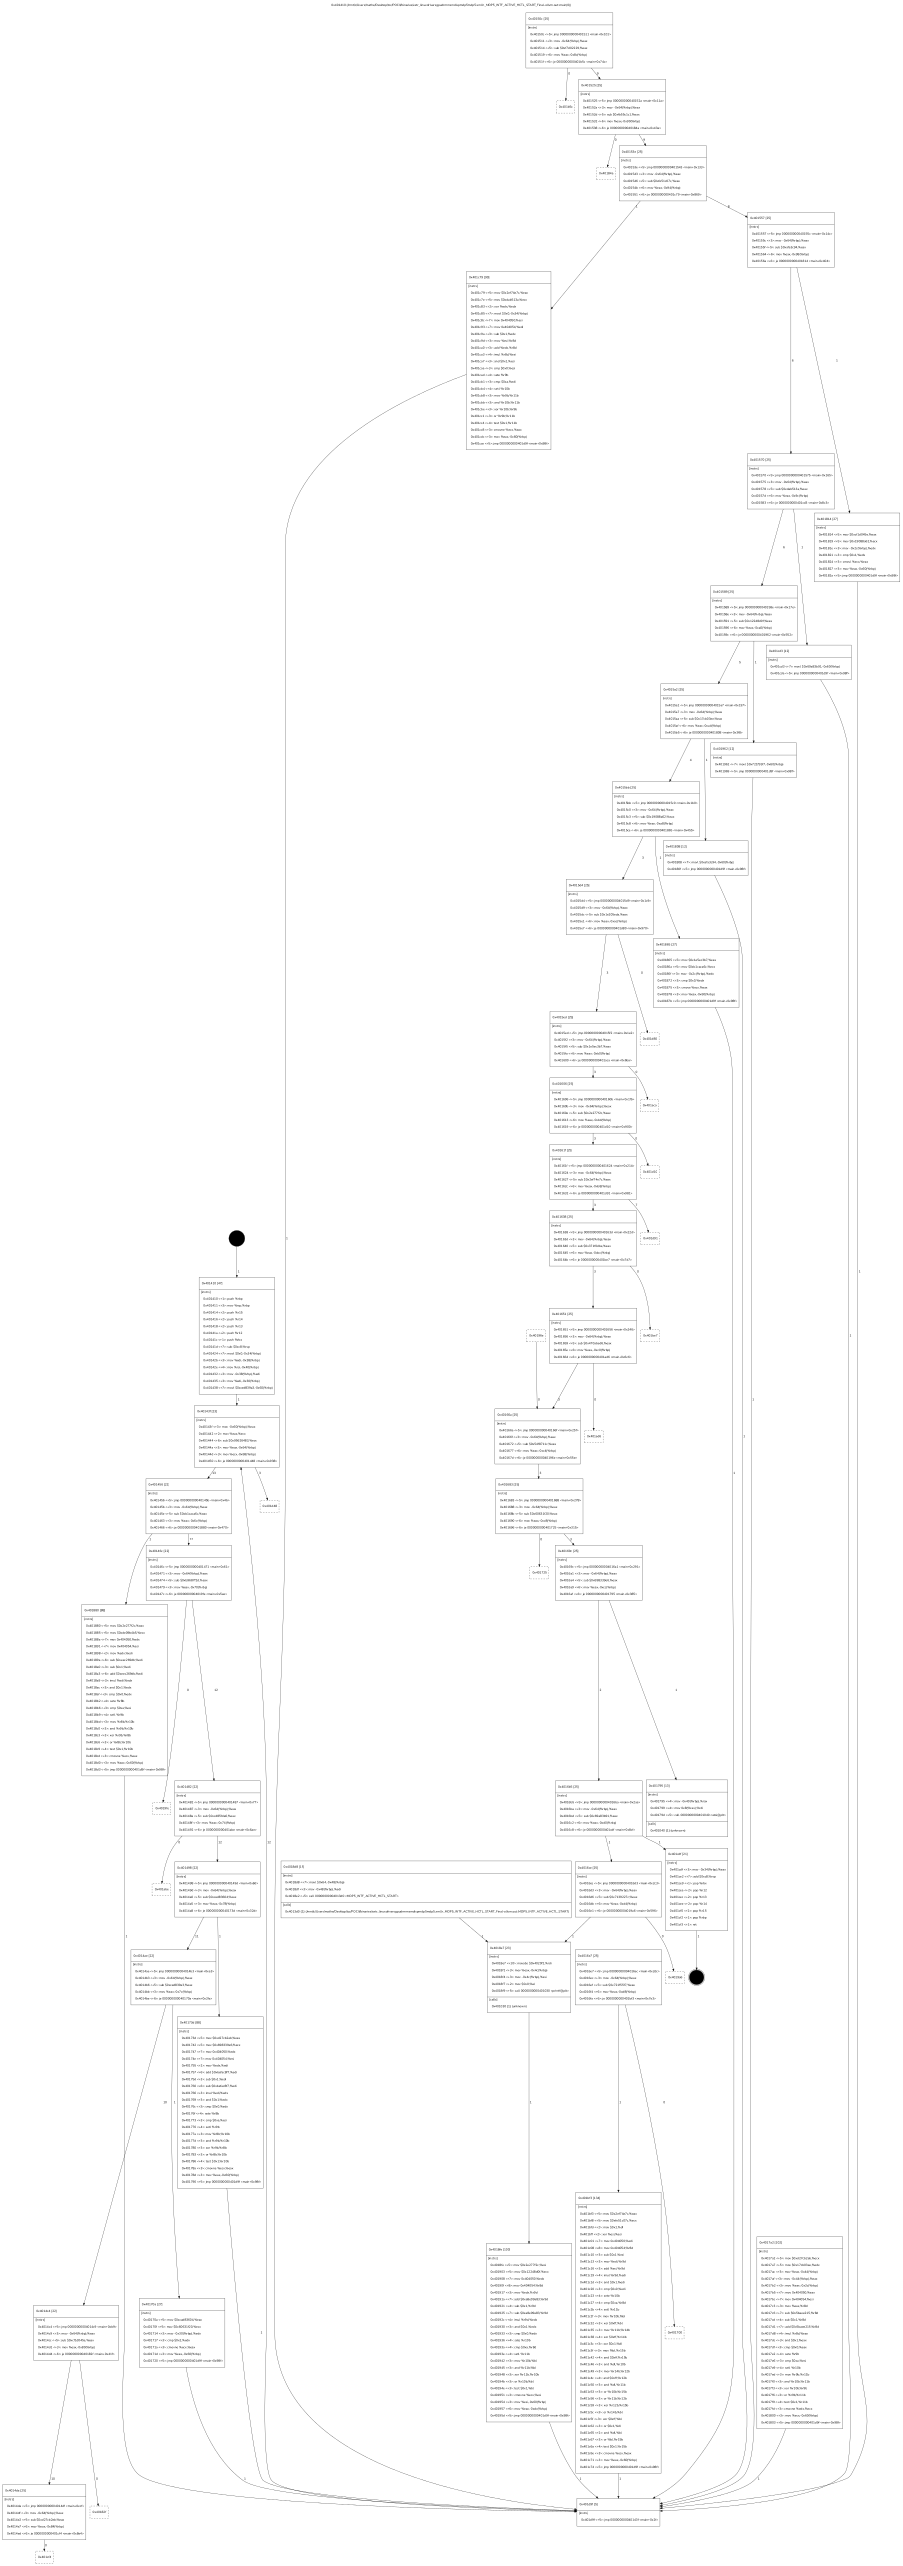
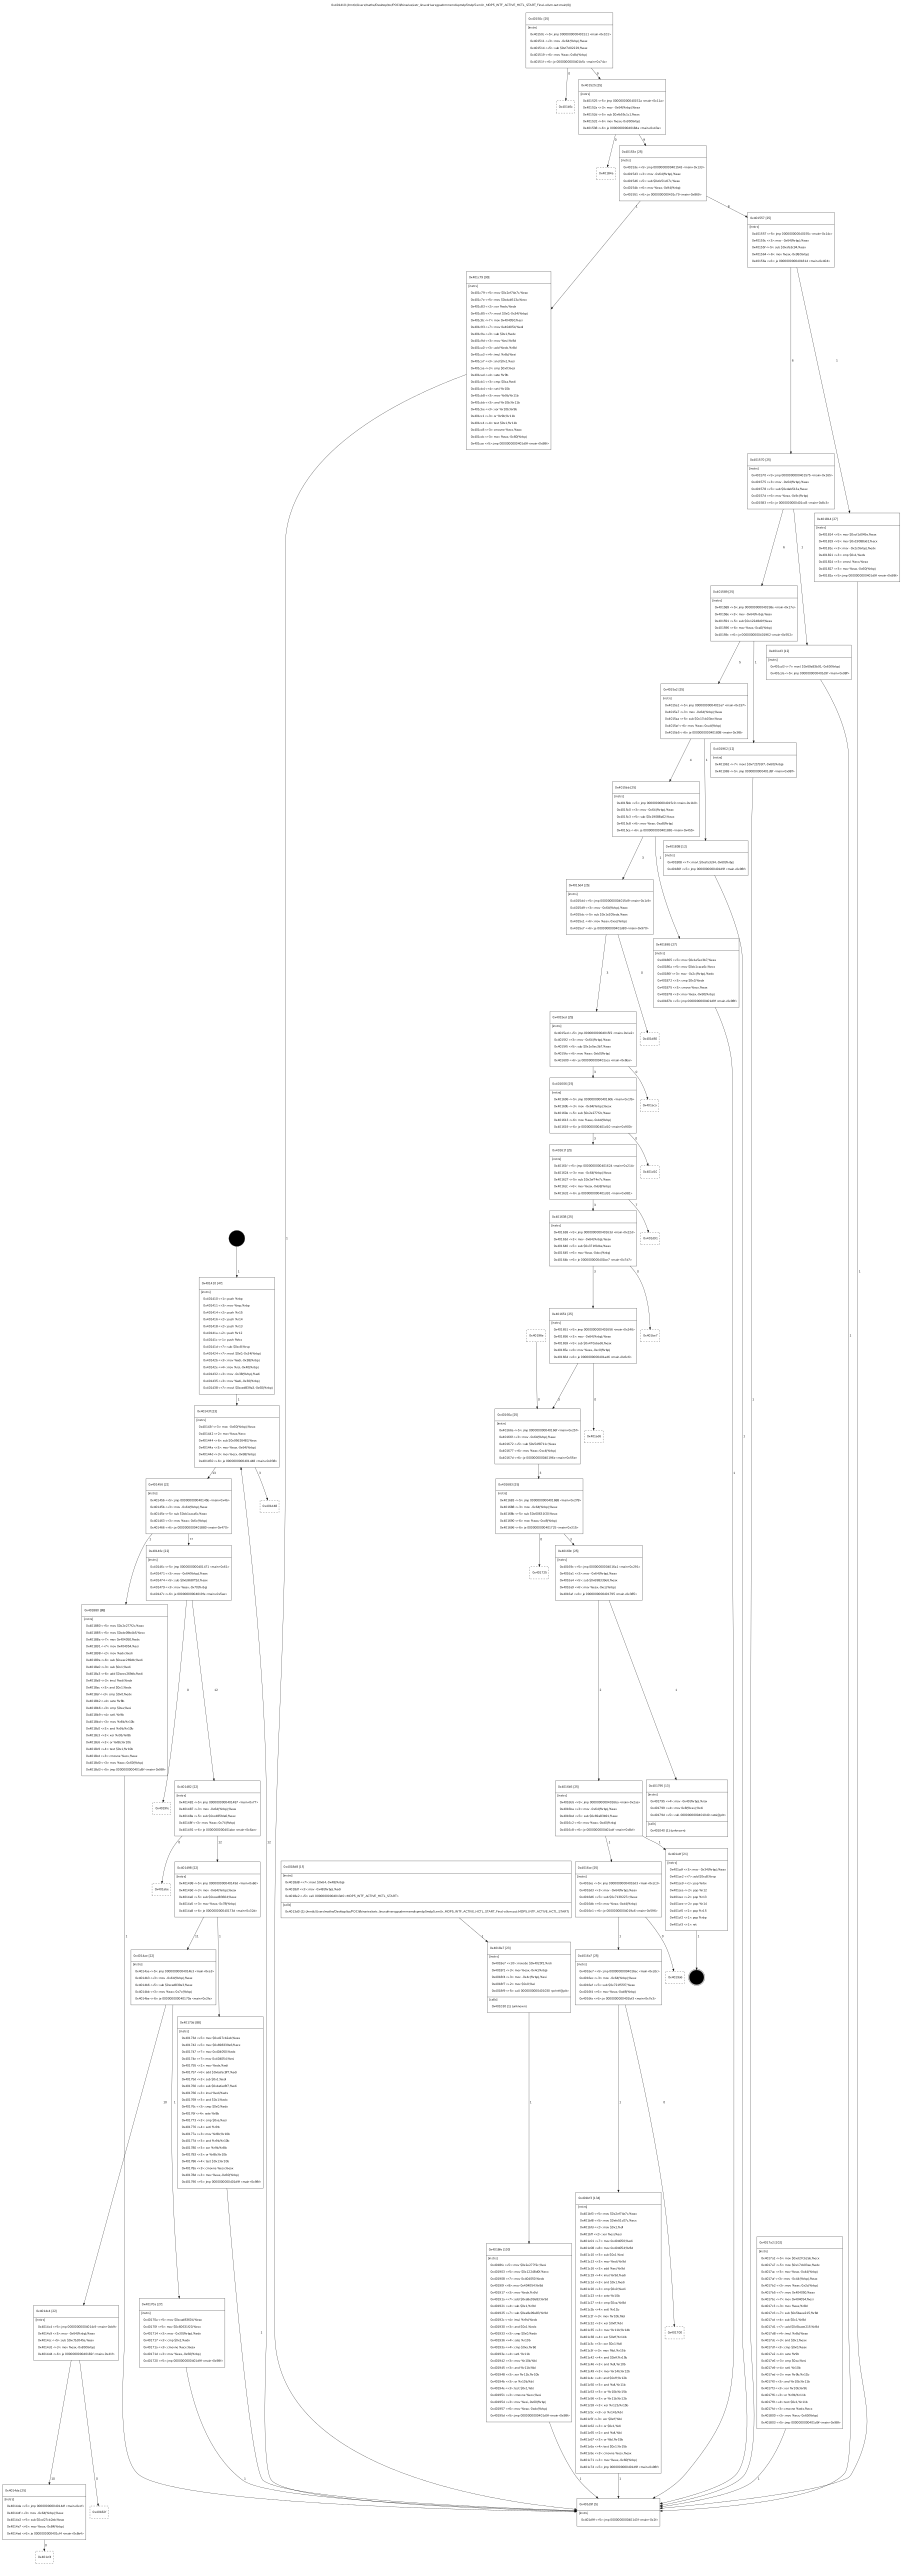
edge "0x4016ce [25]" -> "0x4018e7 [23]": now "0x4016ce [25]" -> "0x4016e7 [25]"
